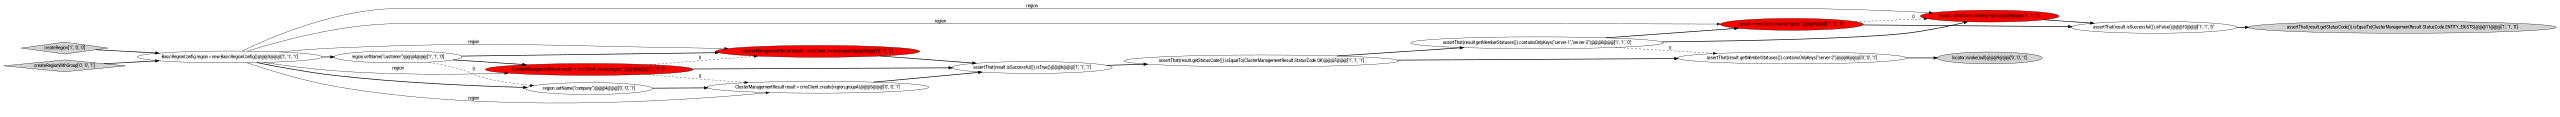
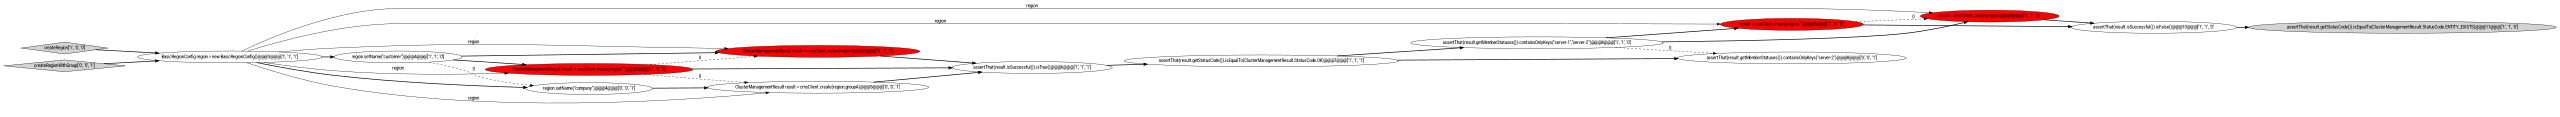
node "locator.invoke(null)@@@9@@@['0', '0', '1']": removed
